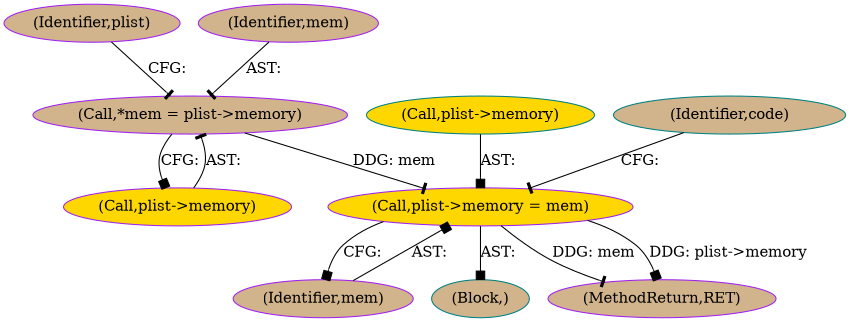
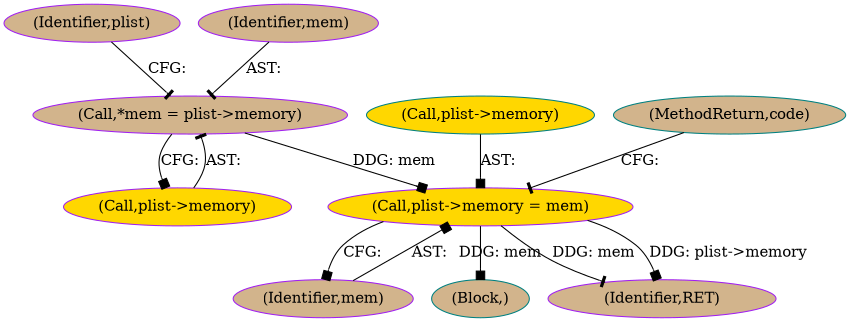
node "(Identifier,code)": label "(Identifier,code)" -> "(MethodReturn,code)"
edge "(Call,*mem = plist->memory)" -> "(Call,plist->memory = mem)": arrowhead tee -> box
edge "(Call,plist->memory = mem)" -> "(Block,)": label "AST: " -> "DDG: mem"
node "(MethodReturn,RET)": label "(MethodReturn,RET)" -> "(Identifier,RET)"
